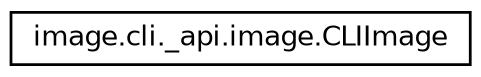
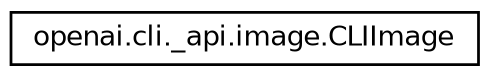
node "image.cli._api.image.CLIImage": label "image.cli._api.image.CLIImage" -> "openai.cli._api.image.CLIImage"
